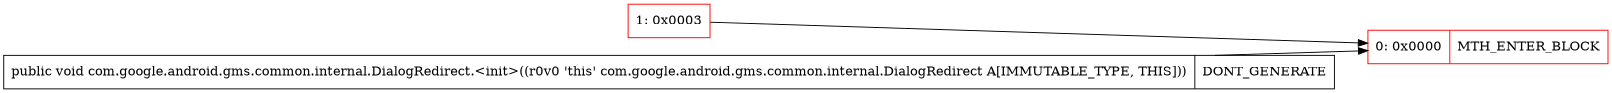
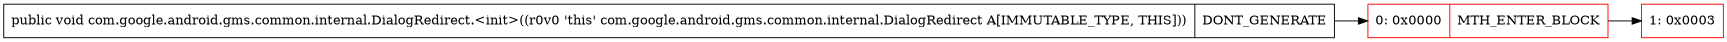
edge "1: 0x0003" -> "0: 0x0000": reversed
